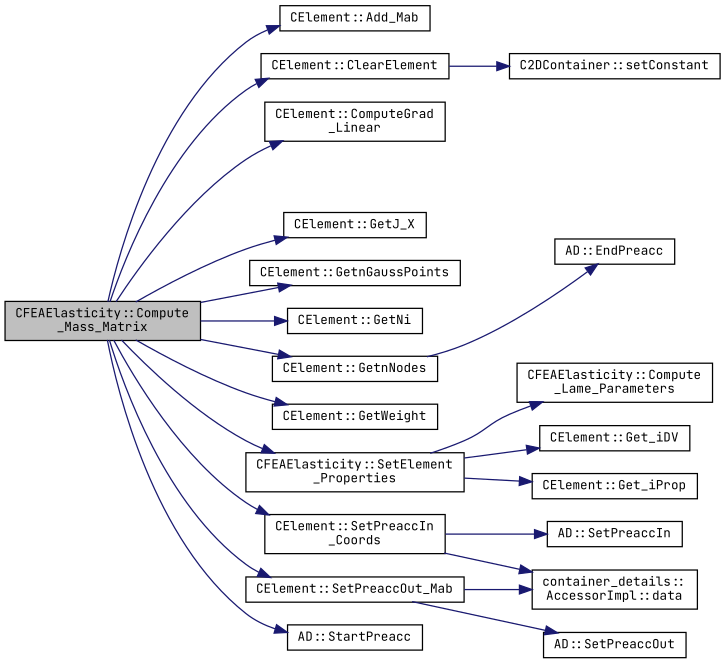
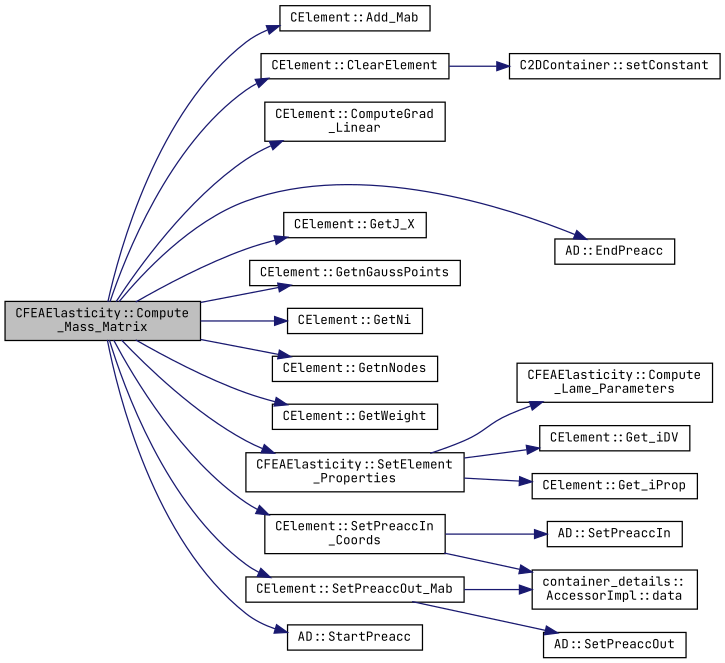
edge "CElement::GetnNodes" -> "AD::EndPreacc": now "CFEAElasticity::Compute _Mass_Matrix" -> "AD::EndPreacc"
